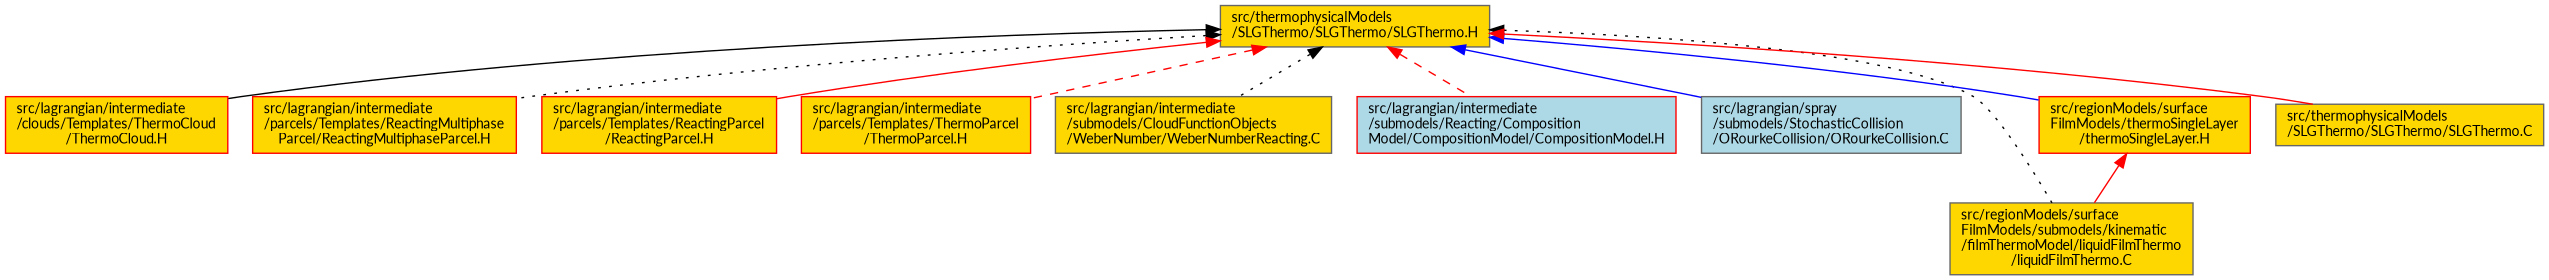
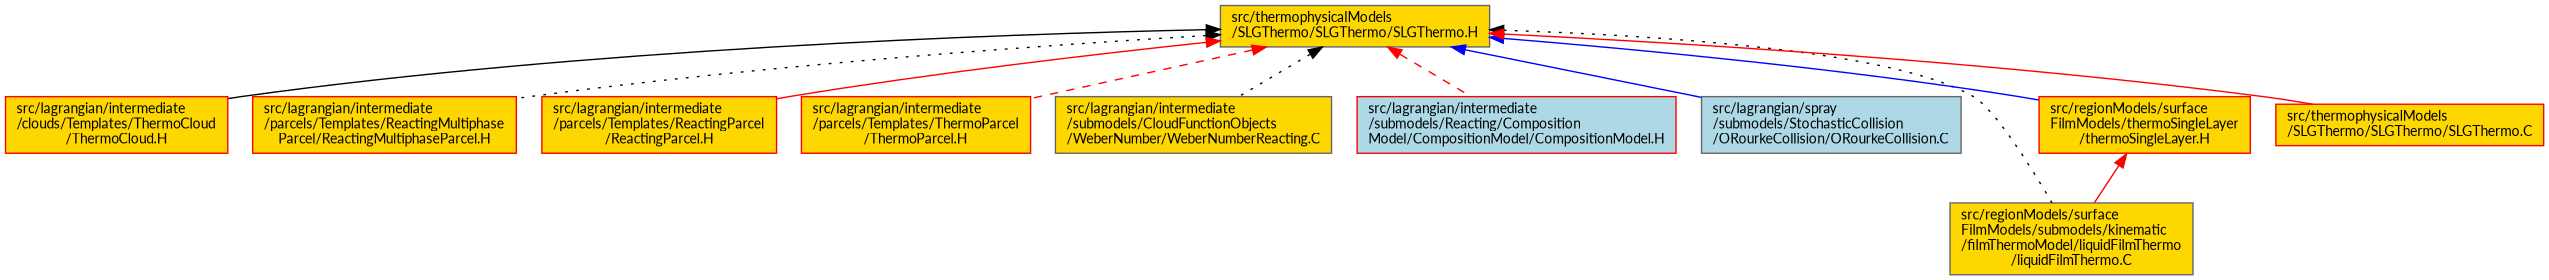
node "src/thermophysicalModels /SLGThermo/SLGThermo/SLGThermo.C": color grey40 -> red
